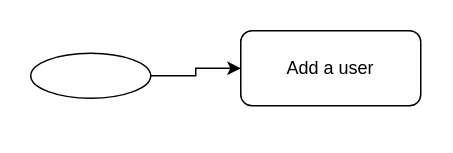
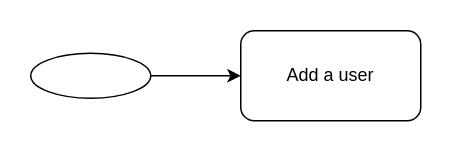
node "Add a user": size 180x75 -> 180x90
